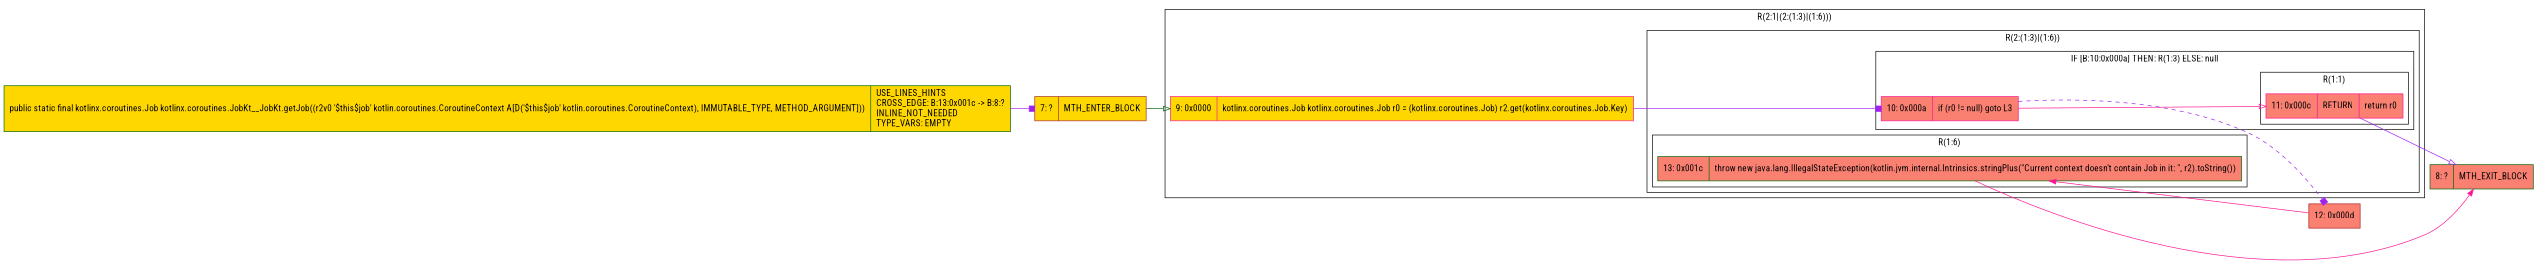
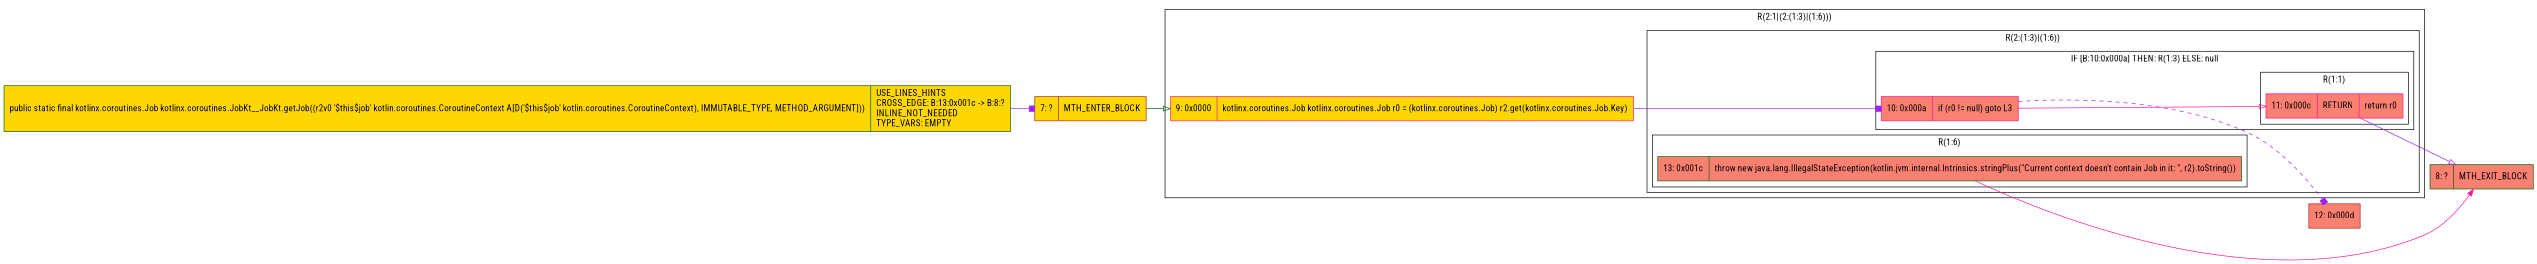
edge "12: 0x000d" -> "13: 0x001c": removed
